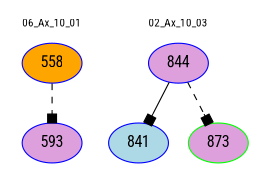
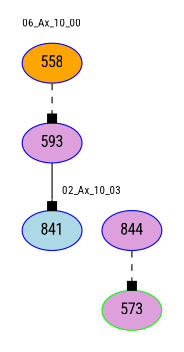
cluster "06_Ax_10_01": label "06_Ax_10_01" -> "06_Ax_10_00"
edge "844" -> "841": now "593" -> "841"
node "873": label "873" -> "573"
